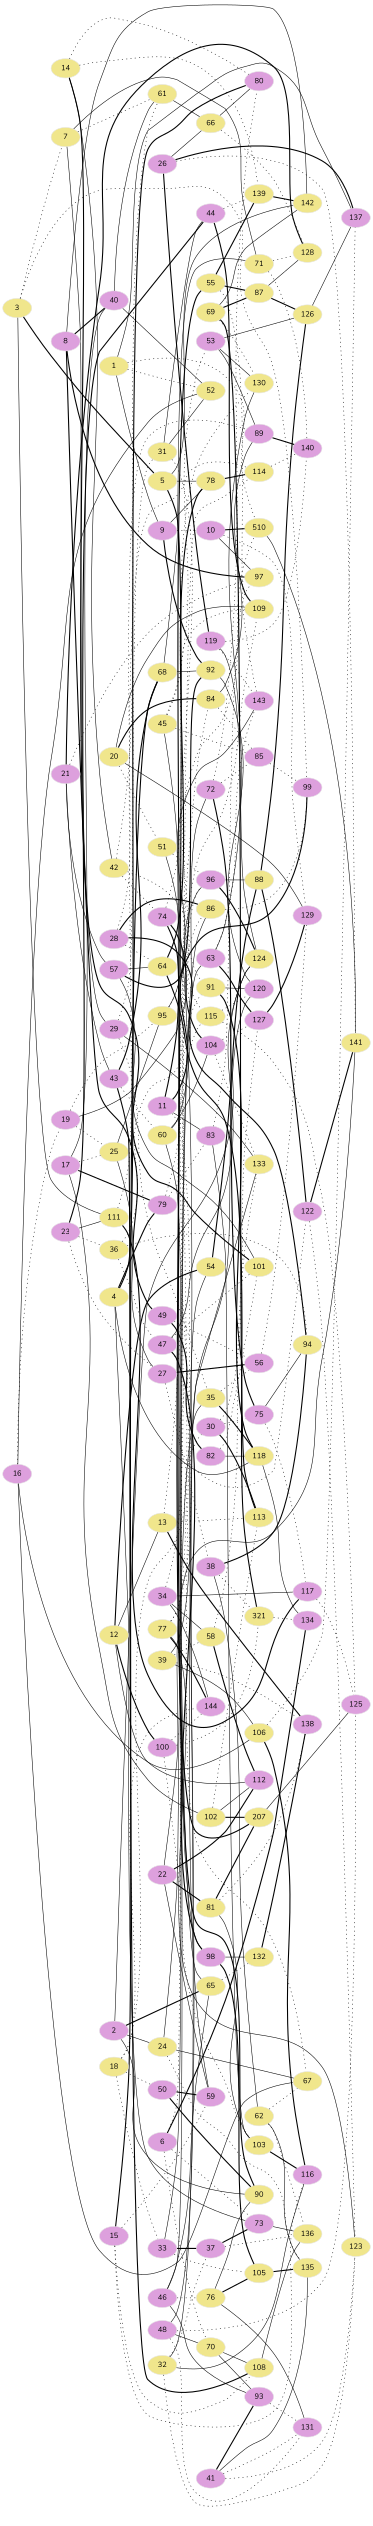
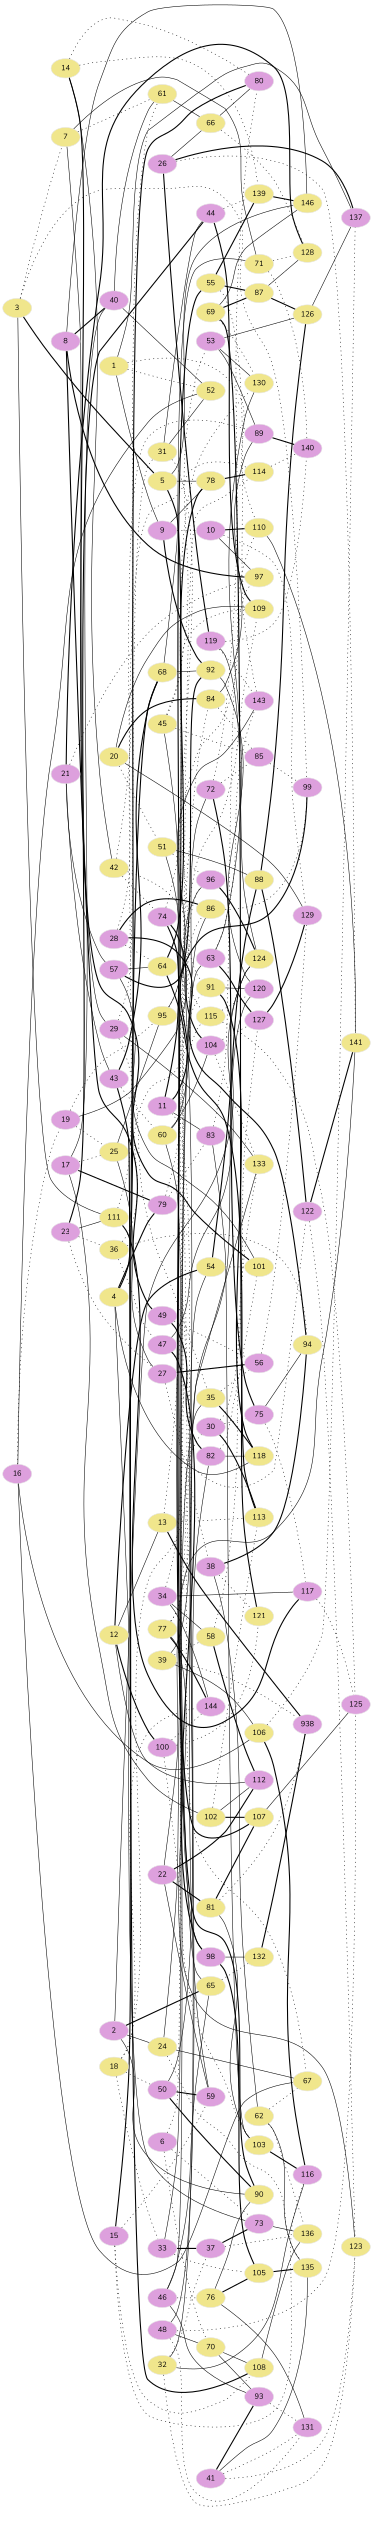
node "142": label "142" -> "146"
node "510": label "510" -> "110"
edge "96" -- "88": now "51" -- "88"
edge "101" -- "47": now "101" -- "54"
node "321": label "321" -> "121"
node "134": removed
node "138": label "138" -> "938"
edge "82" -- "50": added
node "207": label "207" -> "107"
